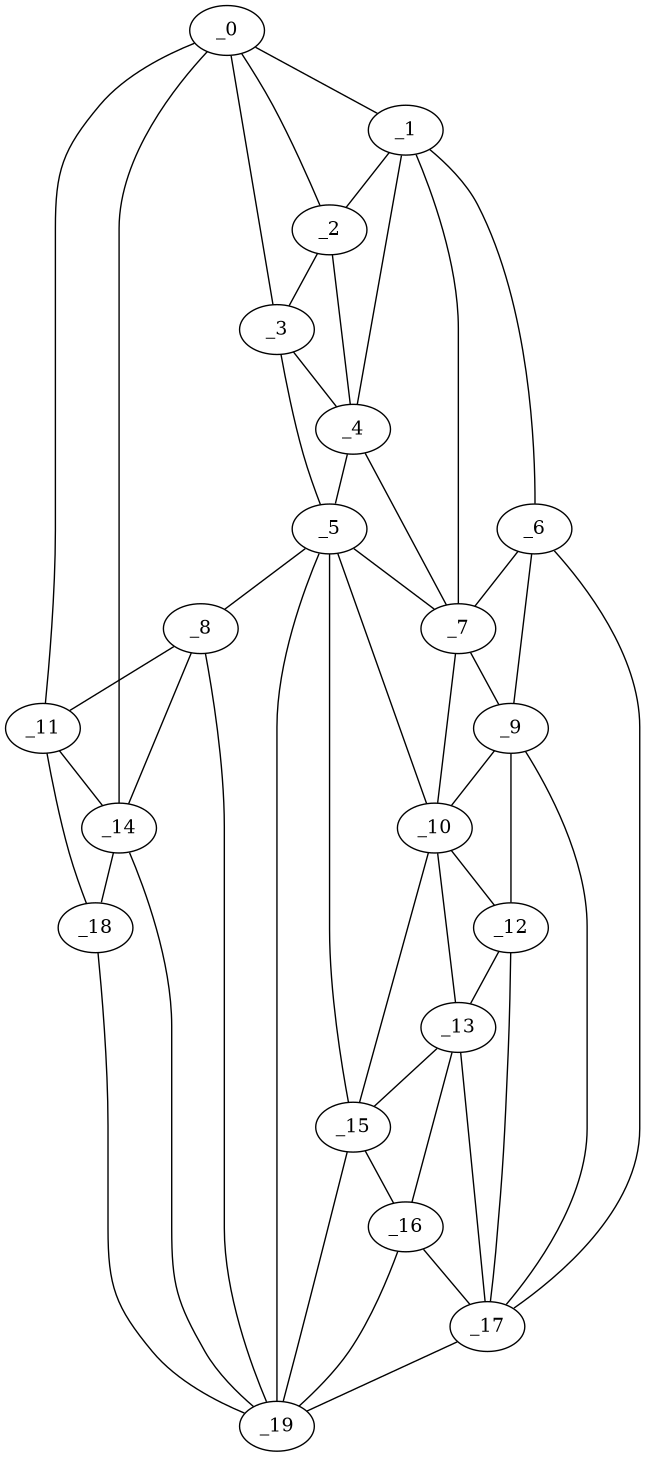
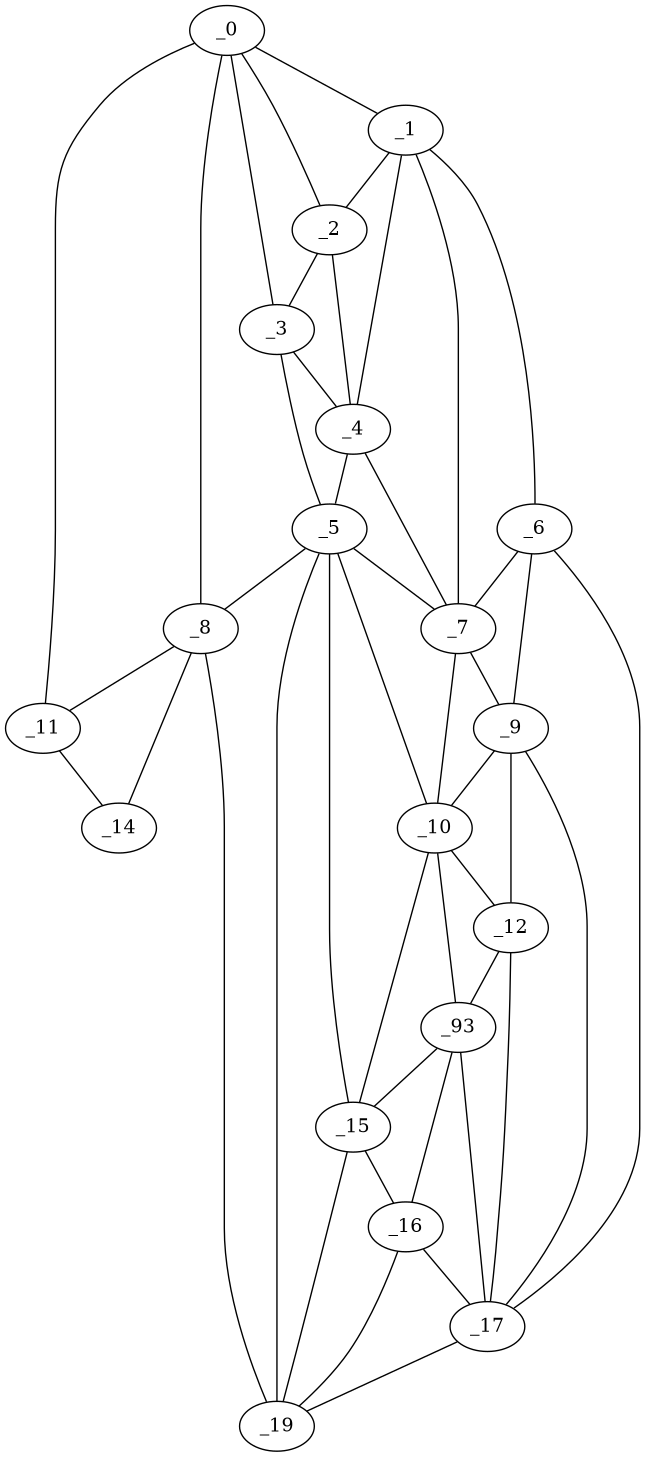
edge "_0" -- "_14": now "_0" -- "_8"
node "_18": removed
node "_13": label "_13" -> "_93"
edge "_14" -- "_19": removed
